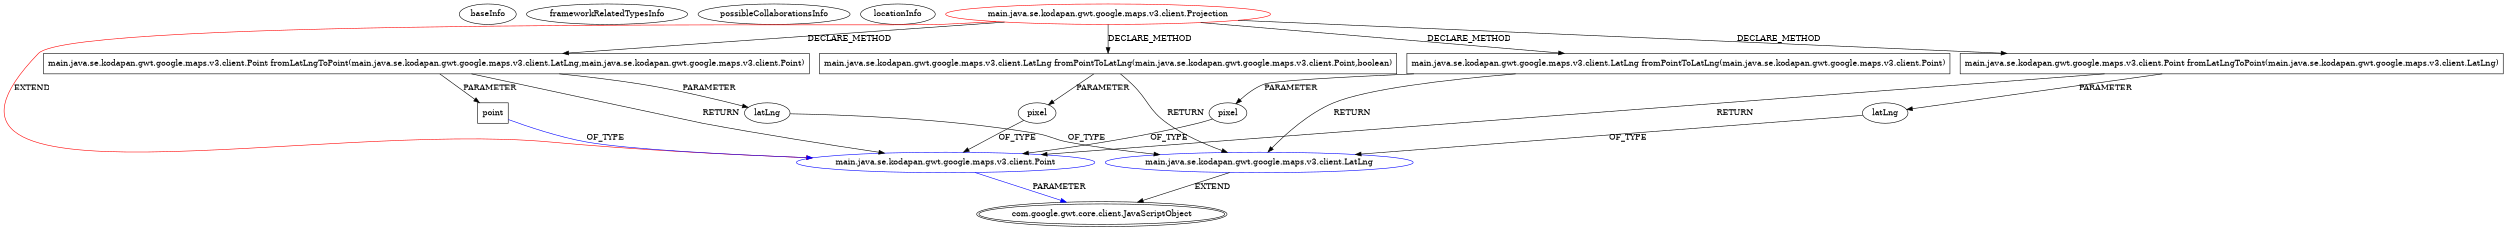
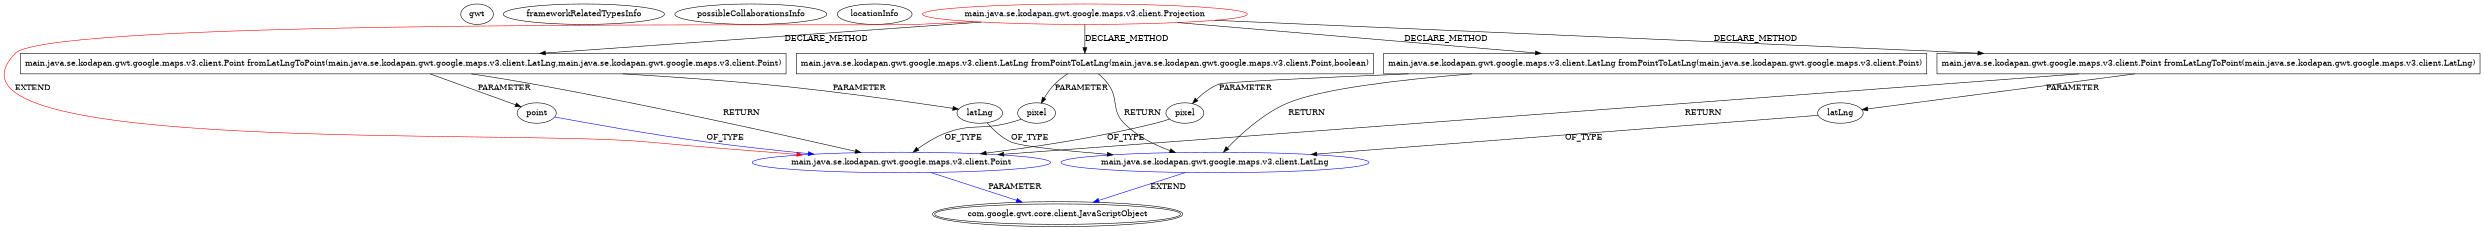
node "baseInfo": label "baseInfo" -> "gwt"
node "point": shape box -> ellipse
edge "main.java.se.kodapan.gwt.google.maps.v3.client.LatLng" -> "com.google.gwt.core.client.JavaScriptObject": color black -> blue
